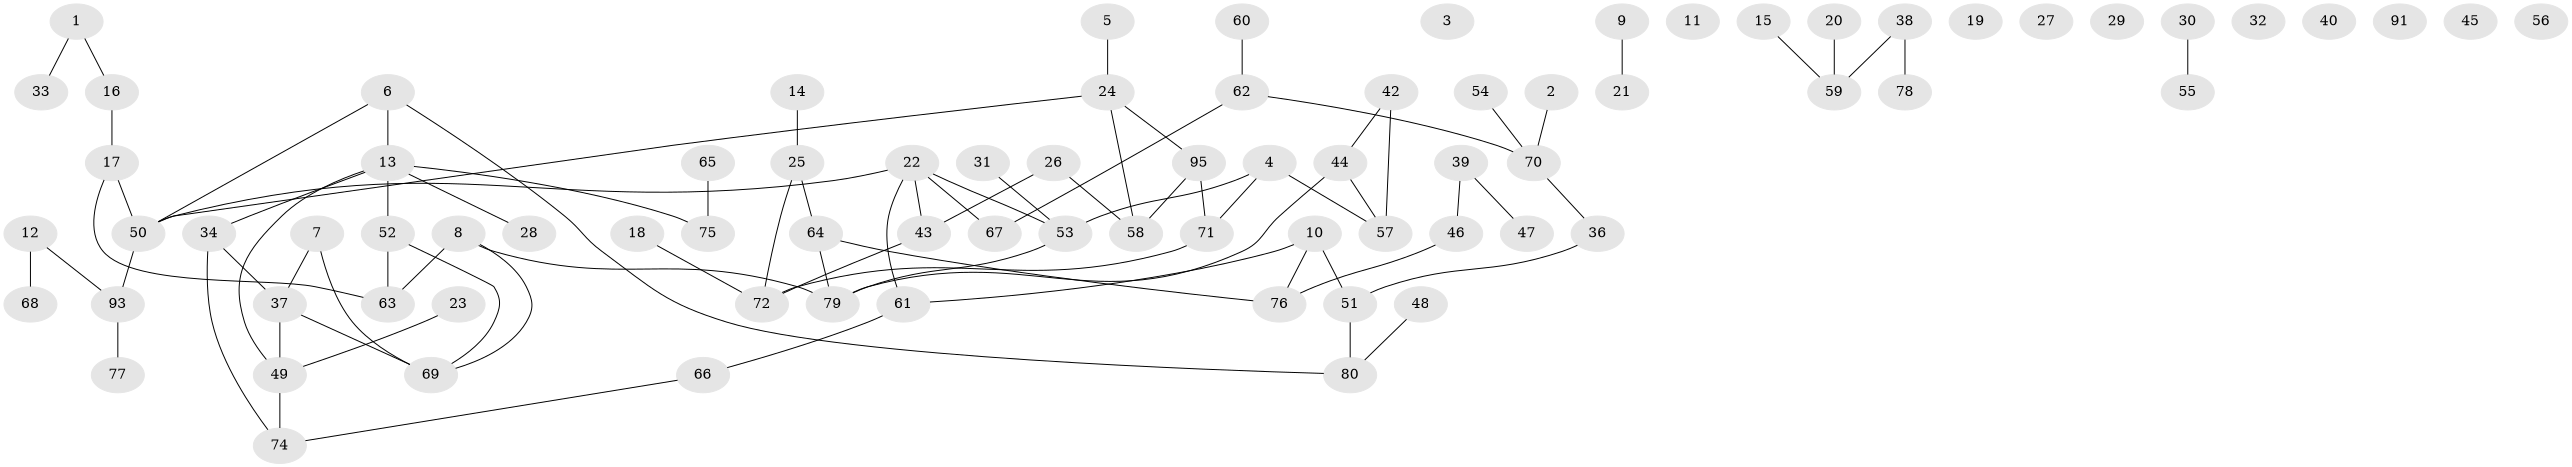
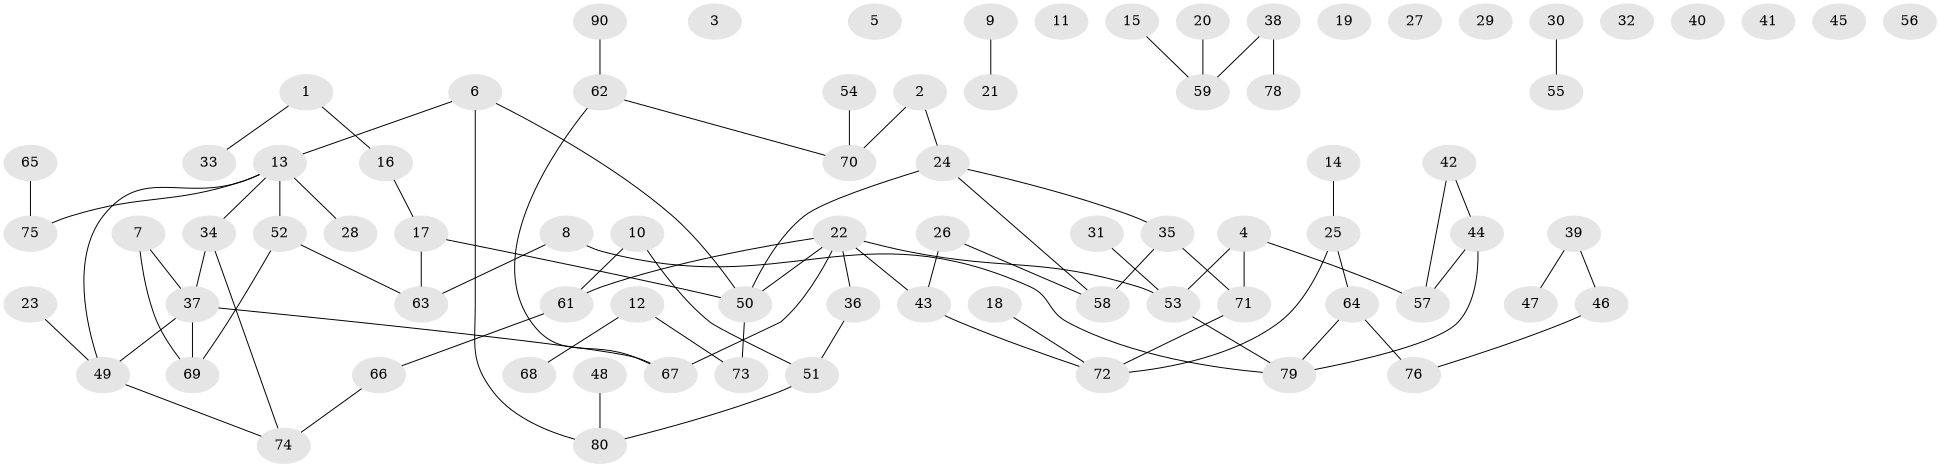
node "60": label "60" -> "90"
node "91": label "91" -> "41"
edge "5" -- "24": now "2" -- "24"
node "95": label "95" -> "35"
edge "70" -- "36": now "22" -- "36"
edge "10" -- "76": removed
node "93": label "93" -> "73"
edge "8" -- "69": removed
edge "37" -- "67": added
node "77": removed
